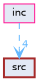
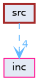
edge "inc" -> "src": reversed
